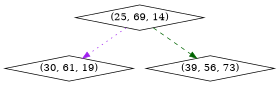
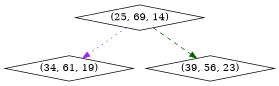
node "(30, 61, 19)": label "(30, 61, 19)" -> "(34, 61, 19)"
node "(39, 56, 73)": label "(39, 56, 73)" -> "(39, 56, 23)"
